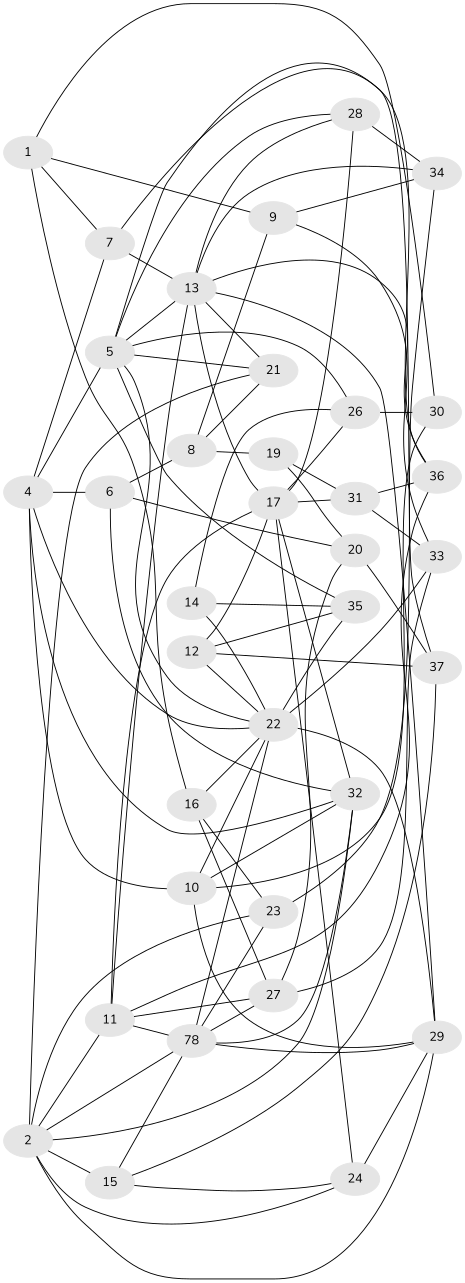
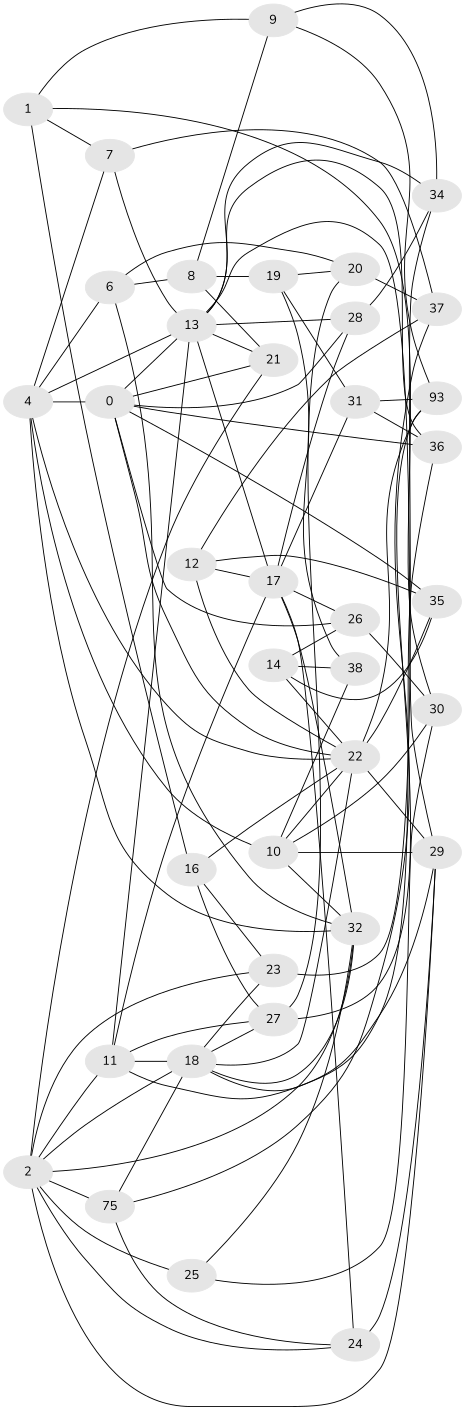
node "5": label "5" -> "0"
edge "13" -- "4": added
node "33": label "33" -> "93"
node "38": added
node "78": label "78" -> "18"
node "15": label "15" -> "75"
node "25": added
